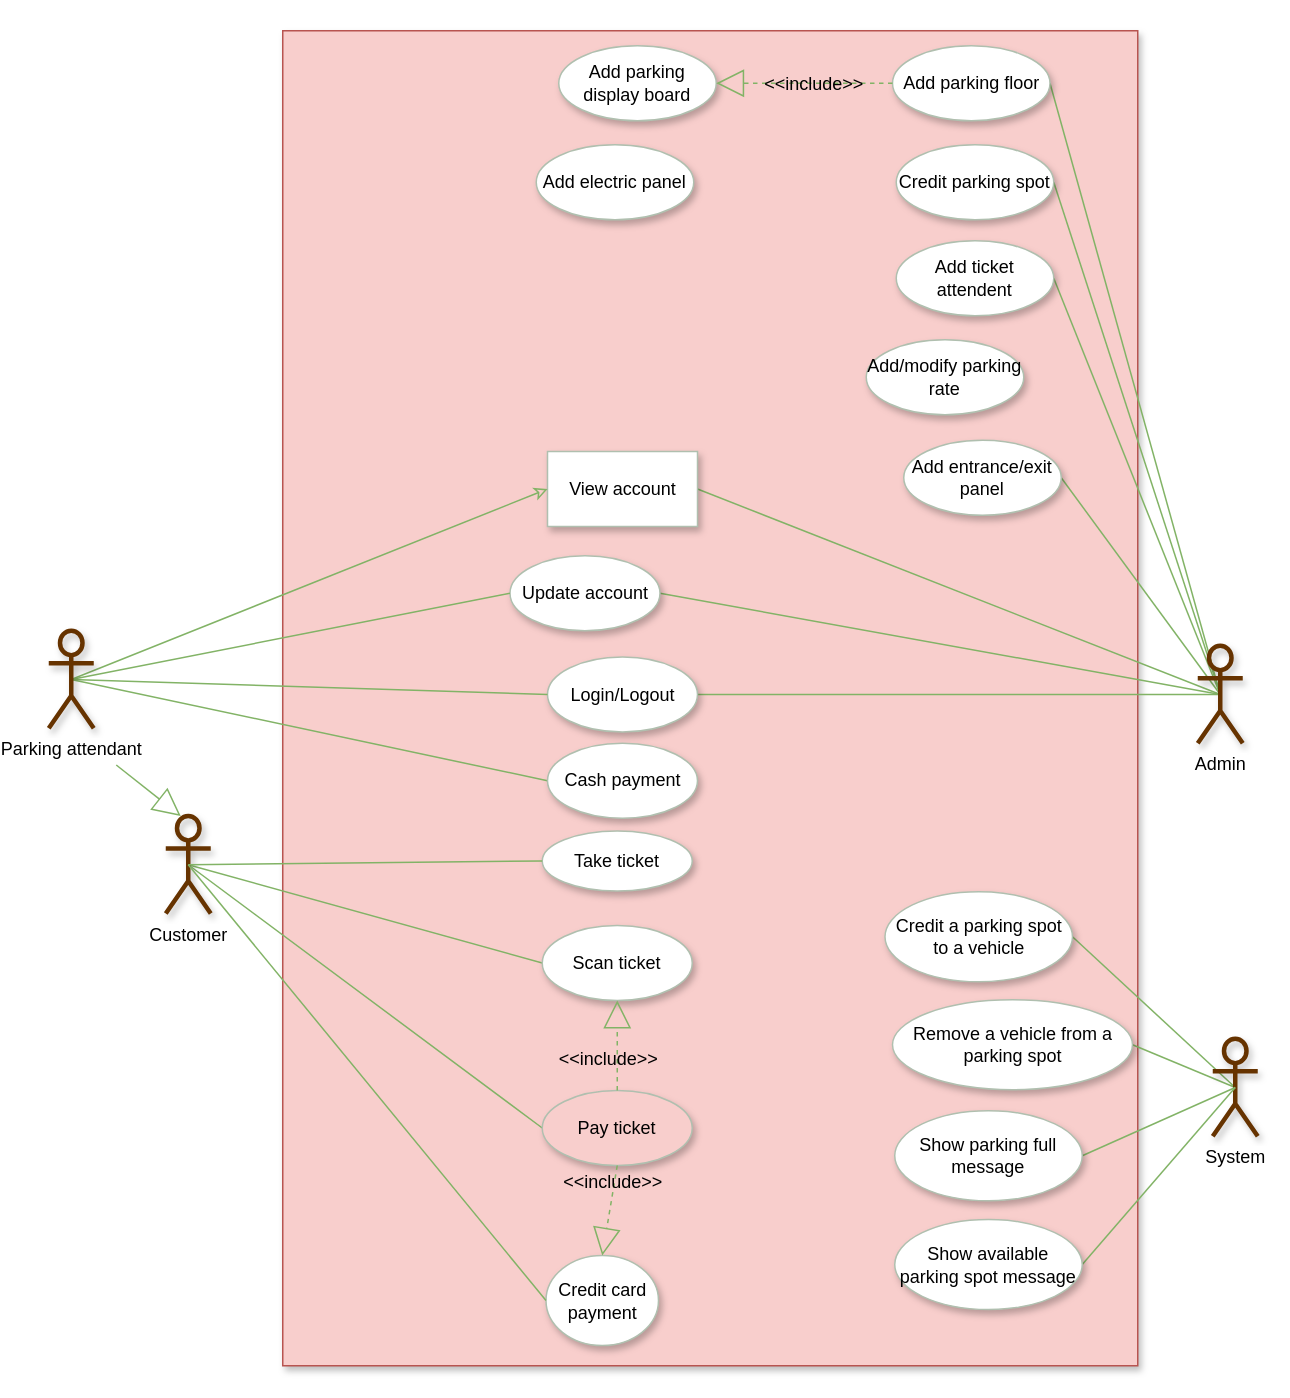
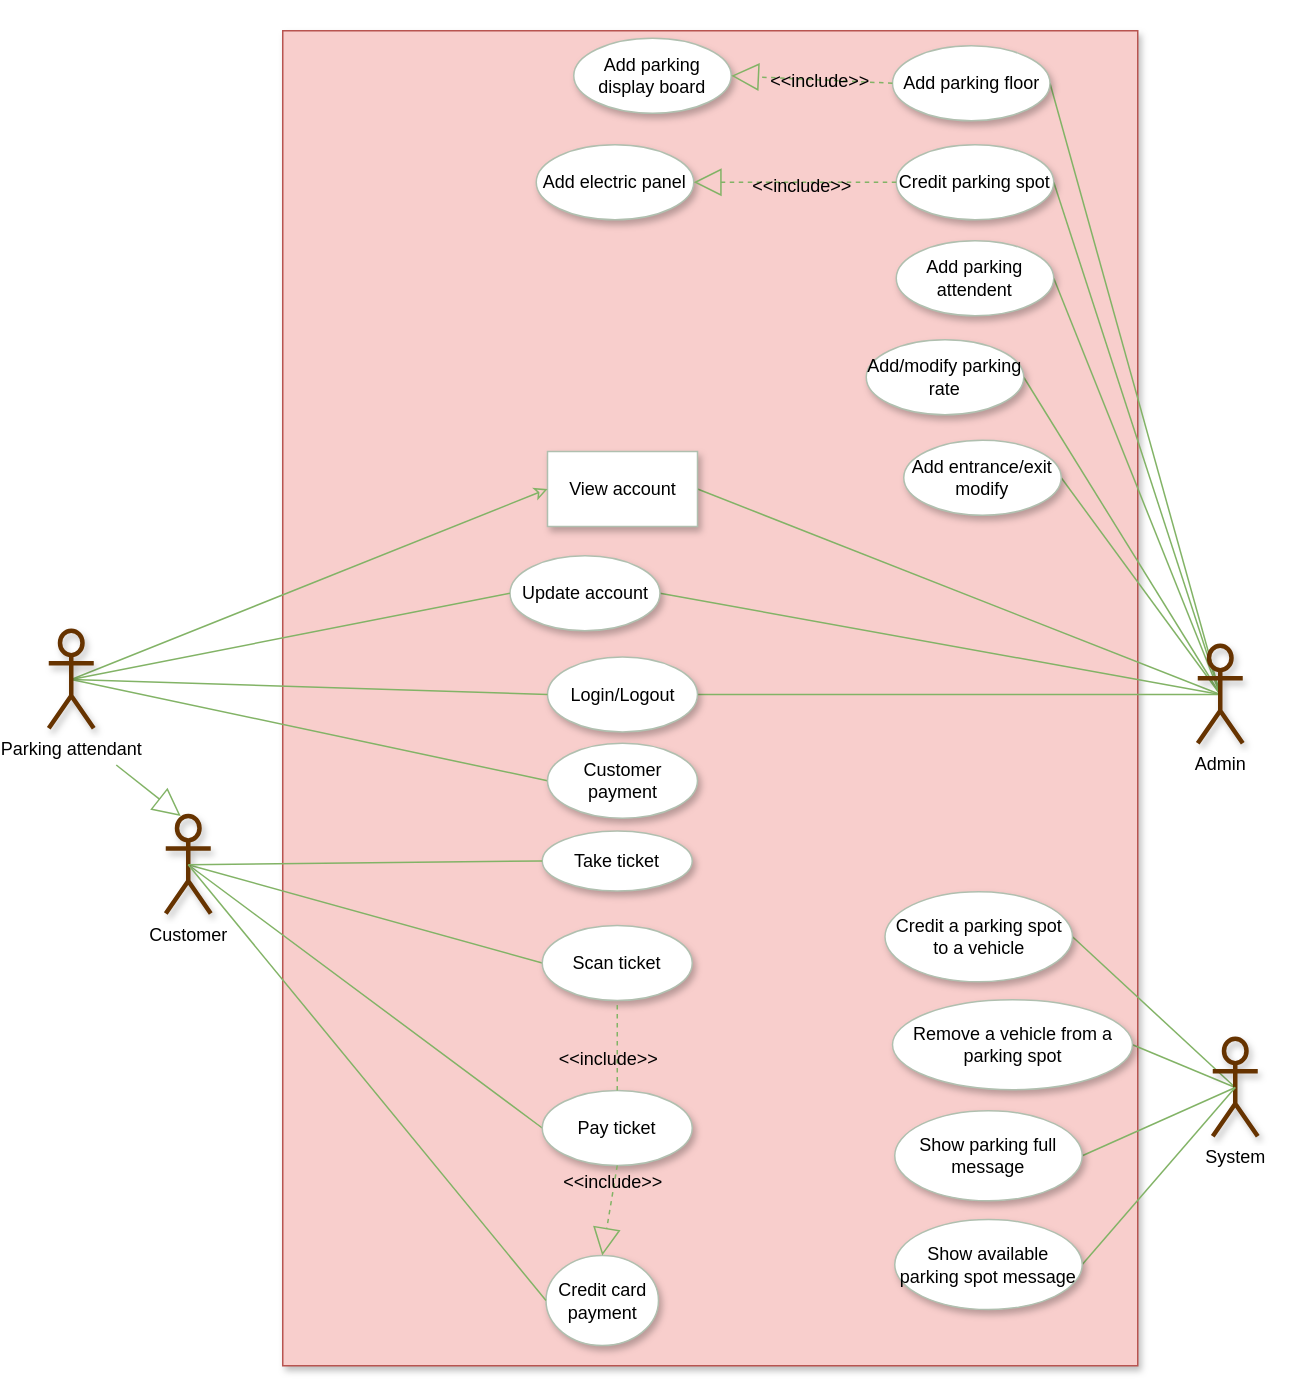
node "Add parking display board": moved (638, 83) -> (653, 76)
edge "Credit parking spot" -> "Add electric panel": added, label "<<include>>"
node "Add ticket attendent": label "Add ticket attendent" -> "Add parking attendent"
node "Add entrance/exit panel": label "Add entrance/exit panel" -> "Add entrance/exit modify"
edge "Add/modify parking rate" -- "Admin": added
node "Cash payment": label "Cash payment" -> "Customer payment"
edge "Pay ticket" -> "Scan ticket": arrowhead block -> none
node "Pay ticket": fillcolor #f8cecc -> #ffffff
